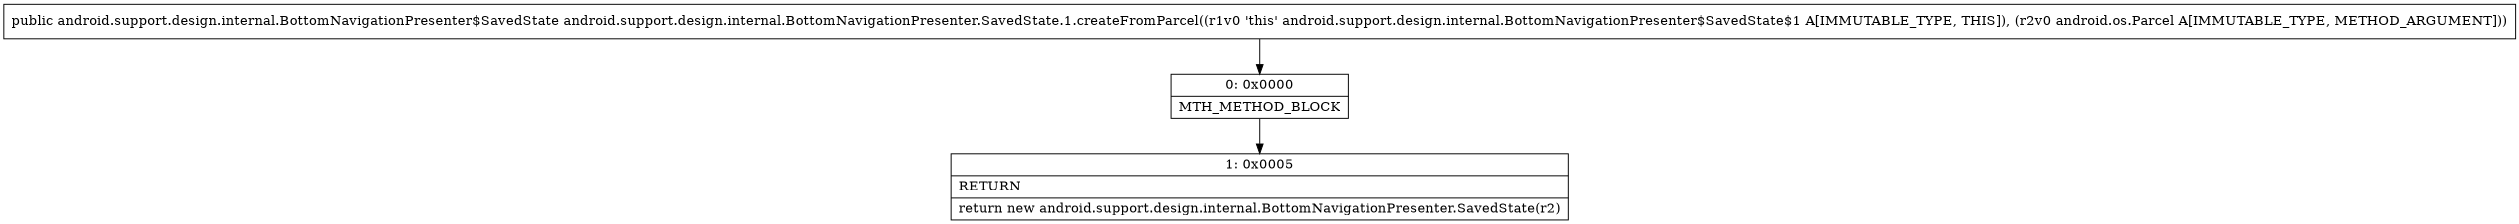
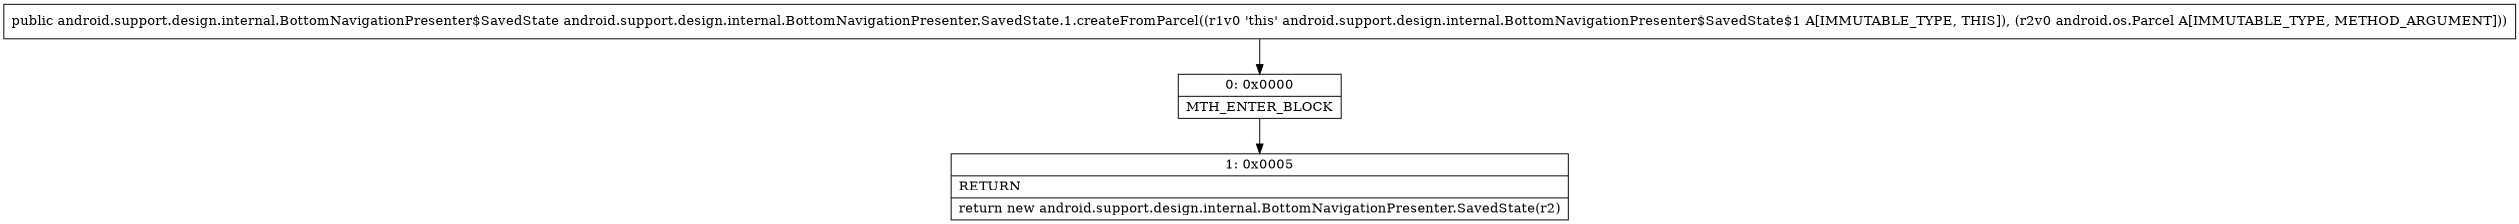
node "0: 0x0000": text "MTH_METHOD_BLOCK" -> "MTH_ENTER_BLOCK"
